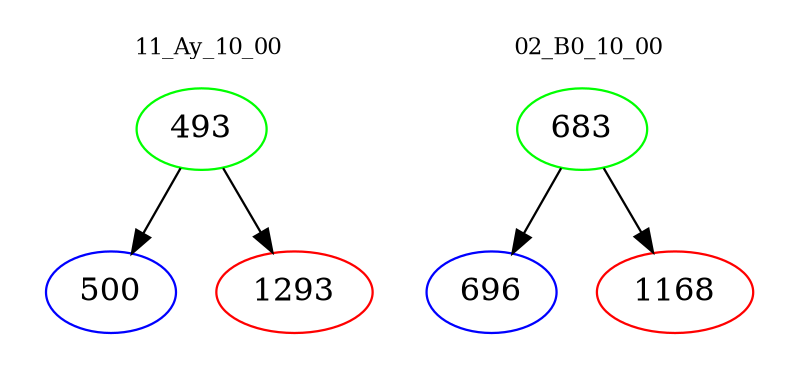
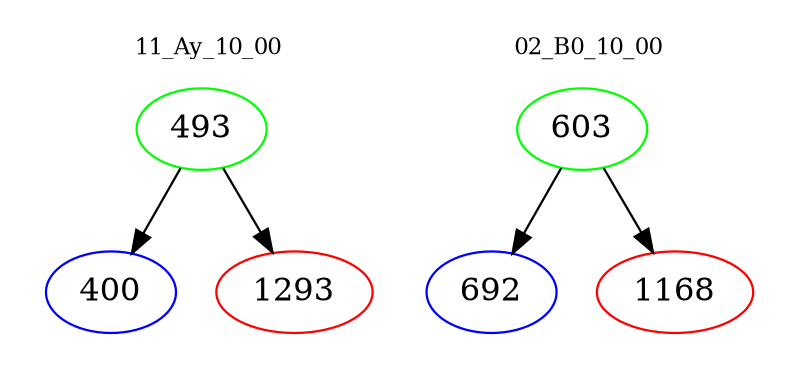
node "683": label "683" -> "603"
node "500": label "500" -> "400"
node "696": label "696" -> "692"
